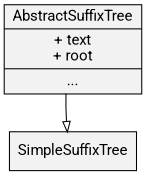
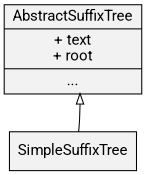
edge "AbstractSuffixTree" -> "SimpleSuffixTree": reversed
